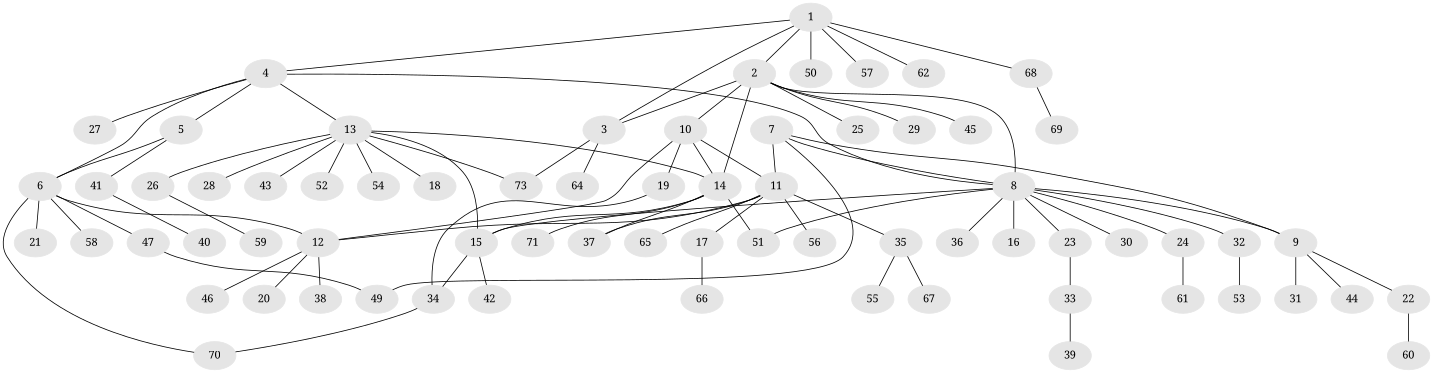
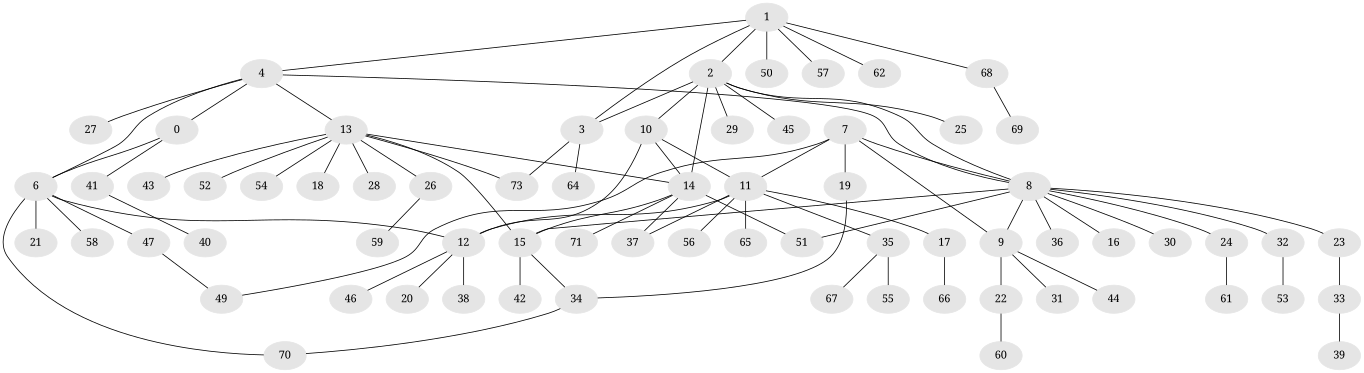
node "5": label "5" -> "0"
edge "10" -- "19": now "7" -- "19"
